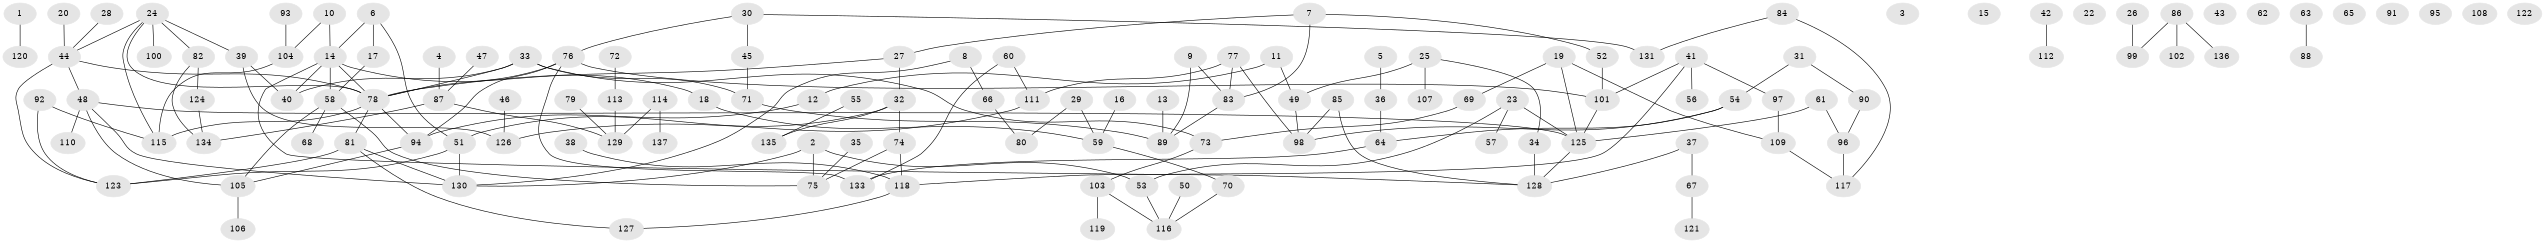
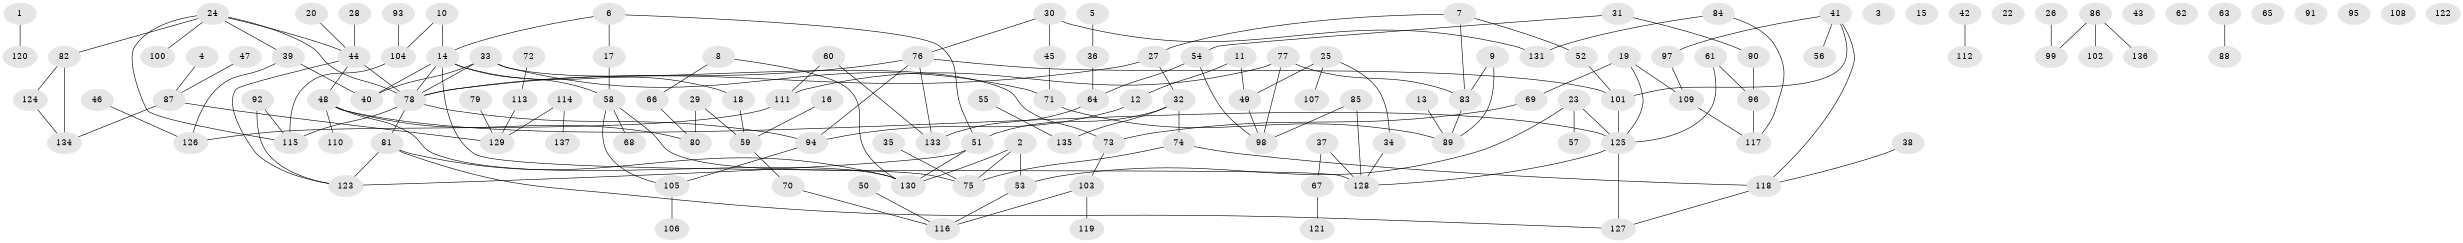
edge "48" -- "105": now "48" -- "80"
edge "125" -- "127": added
